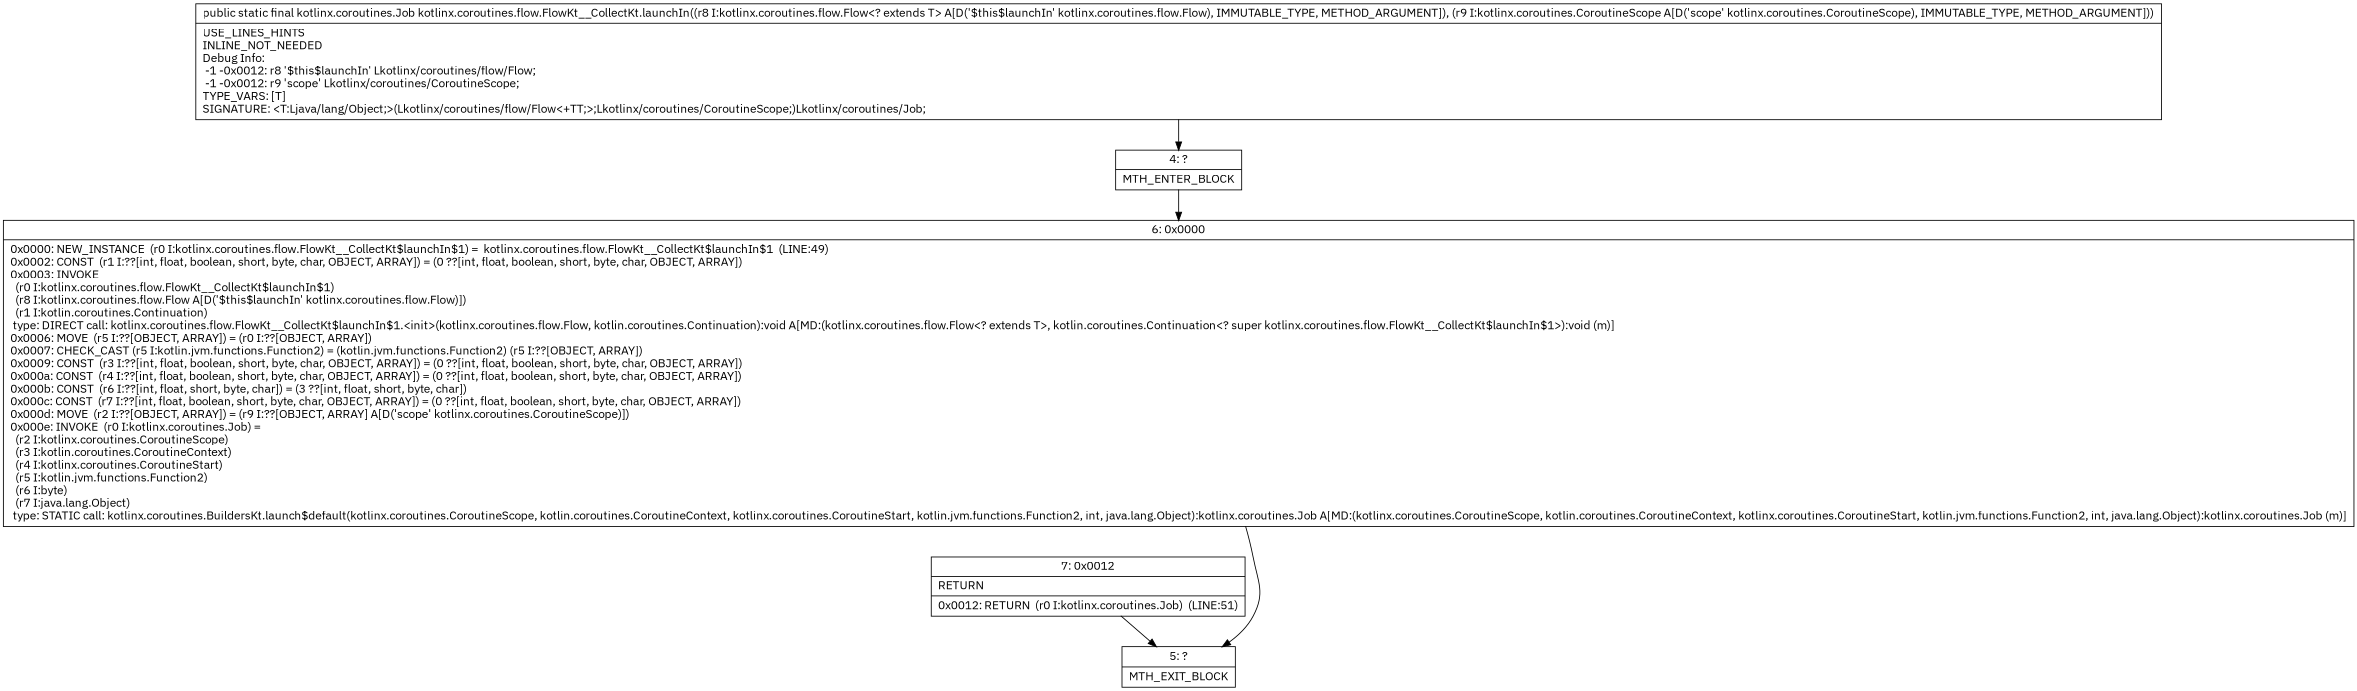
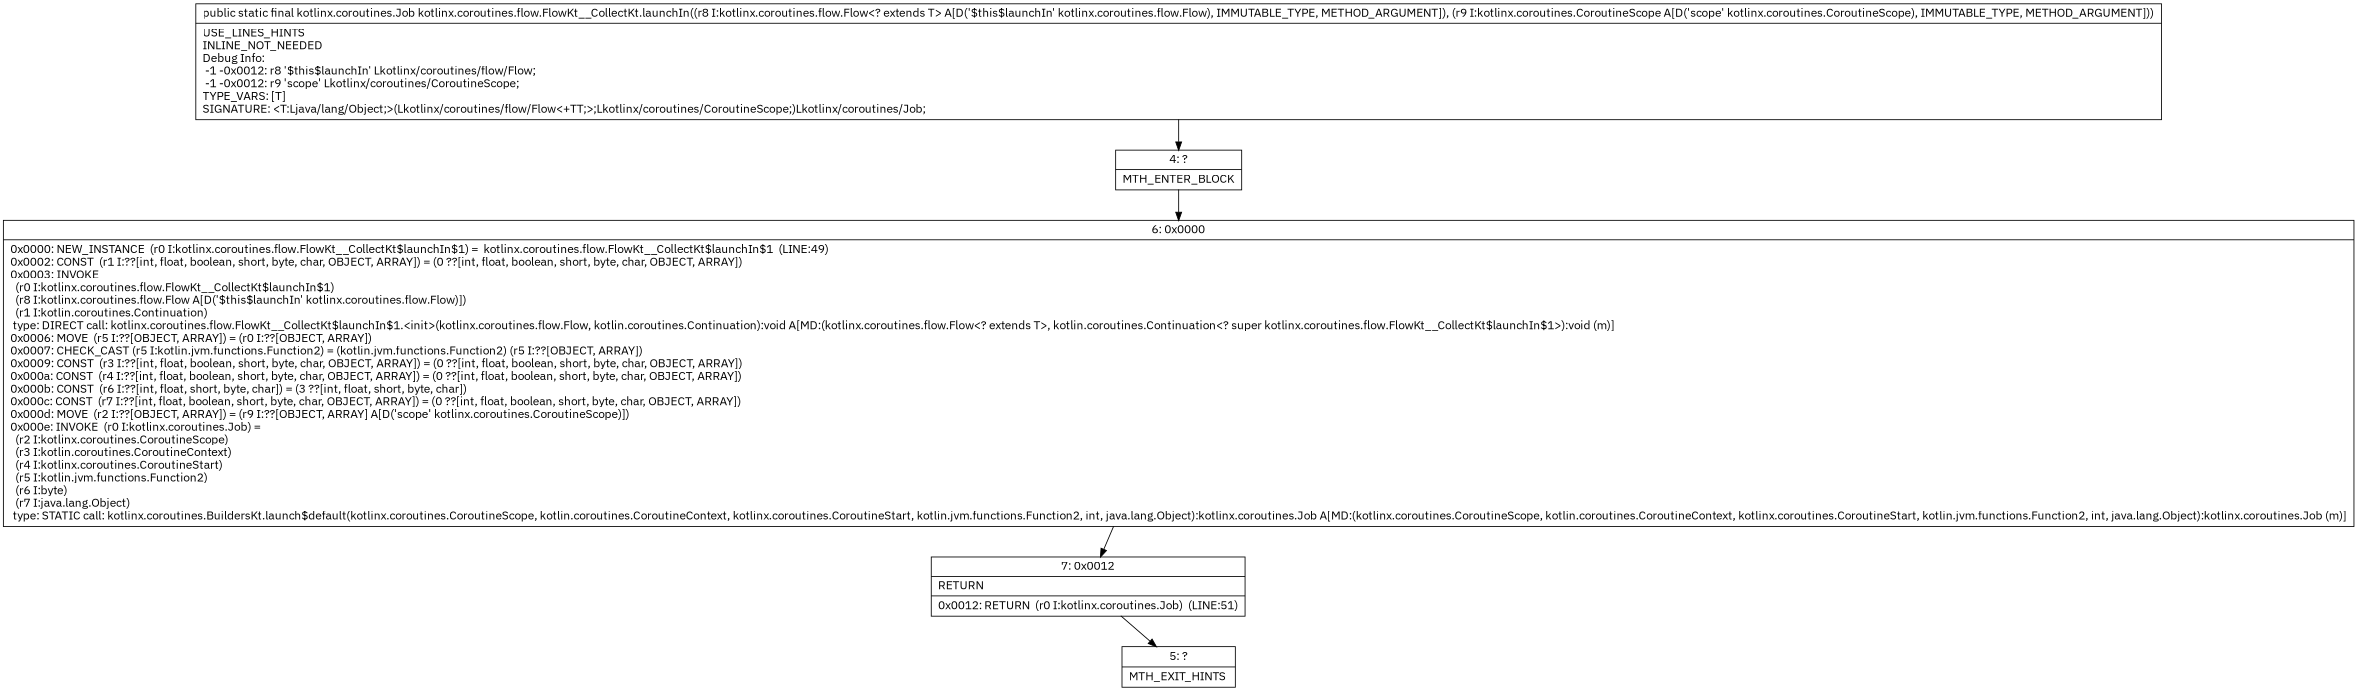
edge "6: 0x0000" -> "5: ?": now "6: 0x0000" -> "7: 0x0012"
node "5: ?": text "MTH_EXIT_BLOCK" -> "MTH_EXIT_HINTS"
